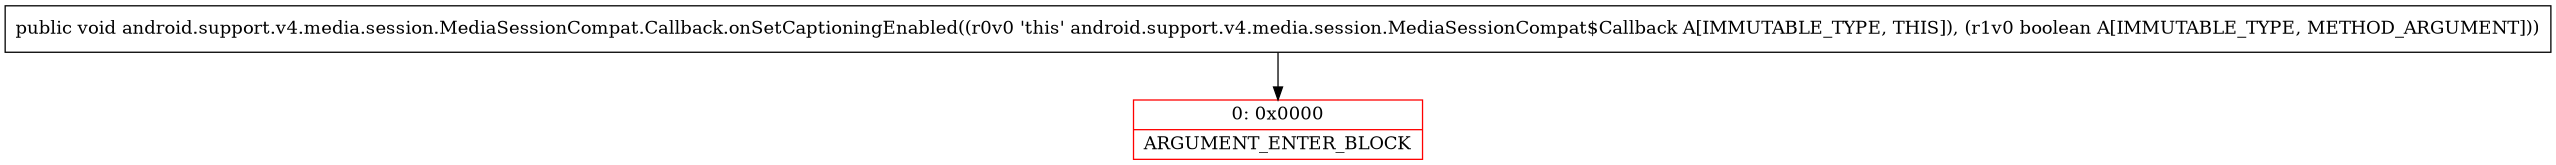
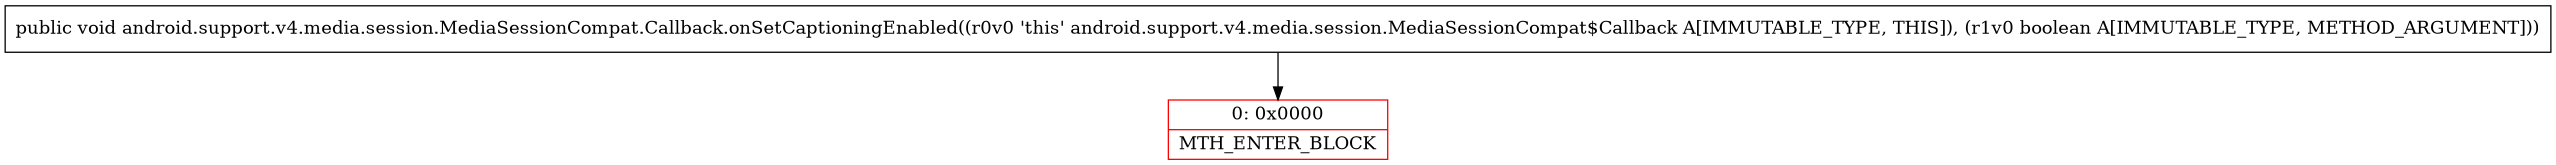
node "0: 0x0000": text "ARGUMENT_ENTER_BLOCK" -> "MTH_ENTER_BLOCK"
